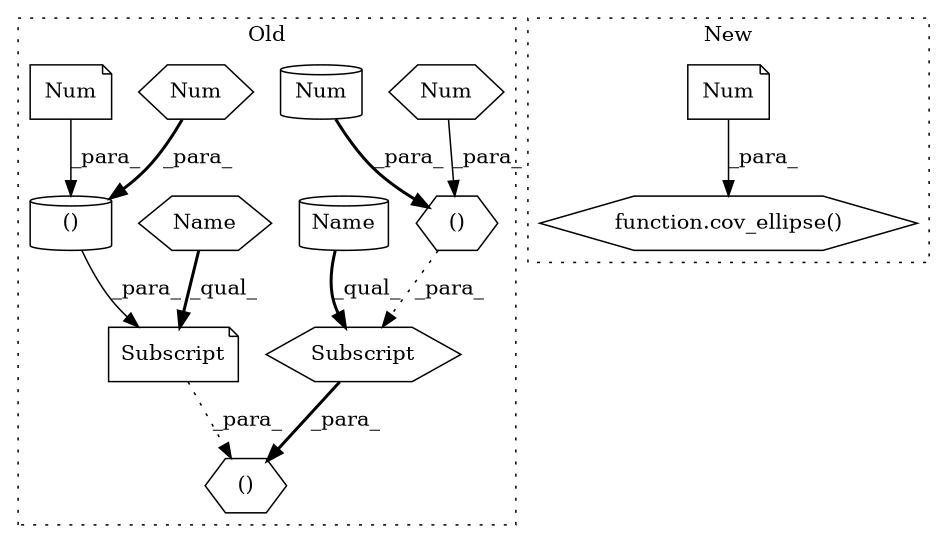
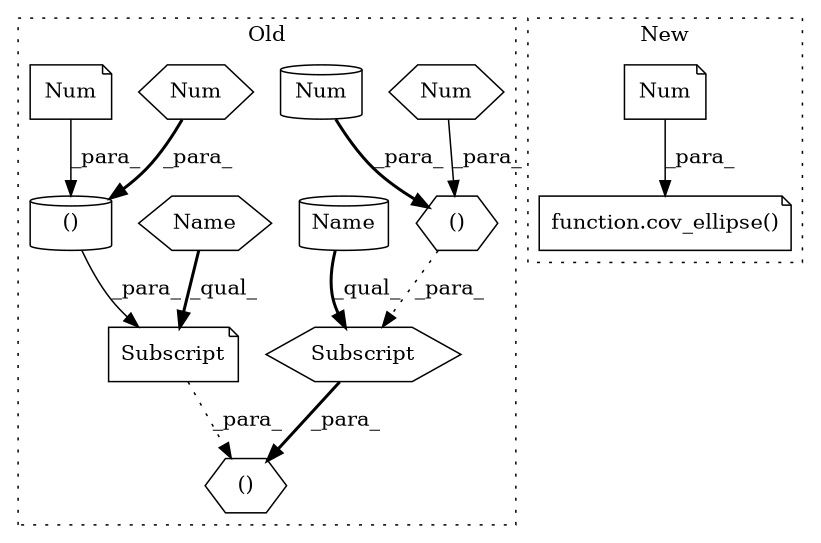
node "function.cov_ellipse()": shape hexagon -> note
